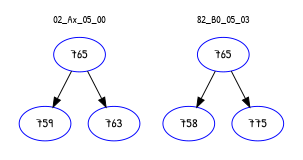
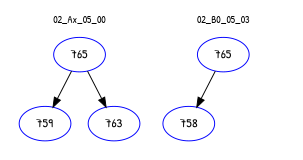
cluster "82_B0_05_03": label "82_B0_05_03" -> "02_B0_05_03"
node "775": removed
